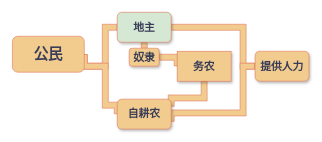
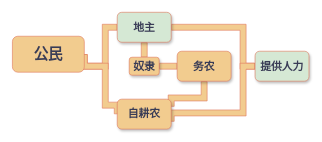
node "奴隶": moved (144, 57) -> (144, 66)
node "务农": shape rectangle -> rounded rectangle
node "提供人力": fillcolor #f2cc8f -> #d5e8d4
